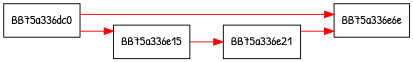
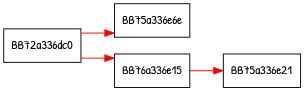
node "BB75a336dc0": label "BB75a336dc0" -> "BB72a336dc0"
edge "BB75a336e21" -> "BB75a336e6e": removed
node "BB75a336e15": label "BB75a336e15" -> "BB76a336e15"
